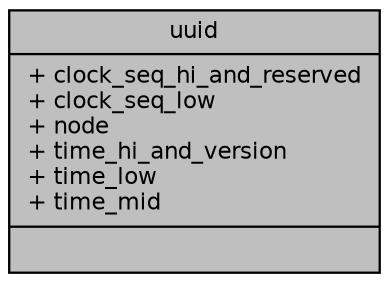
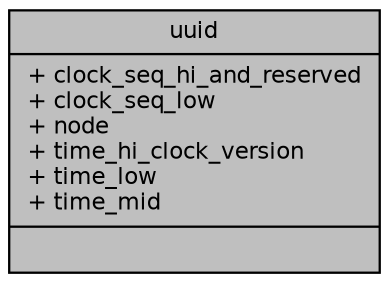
node "uuid": text "+ time_hi_and_version" -> "+ time_hi_clock_version"
